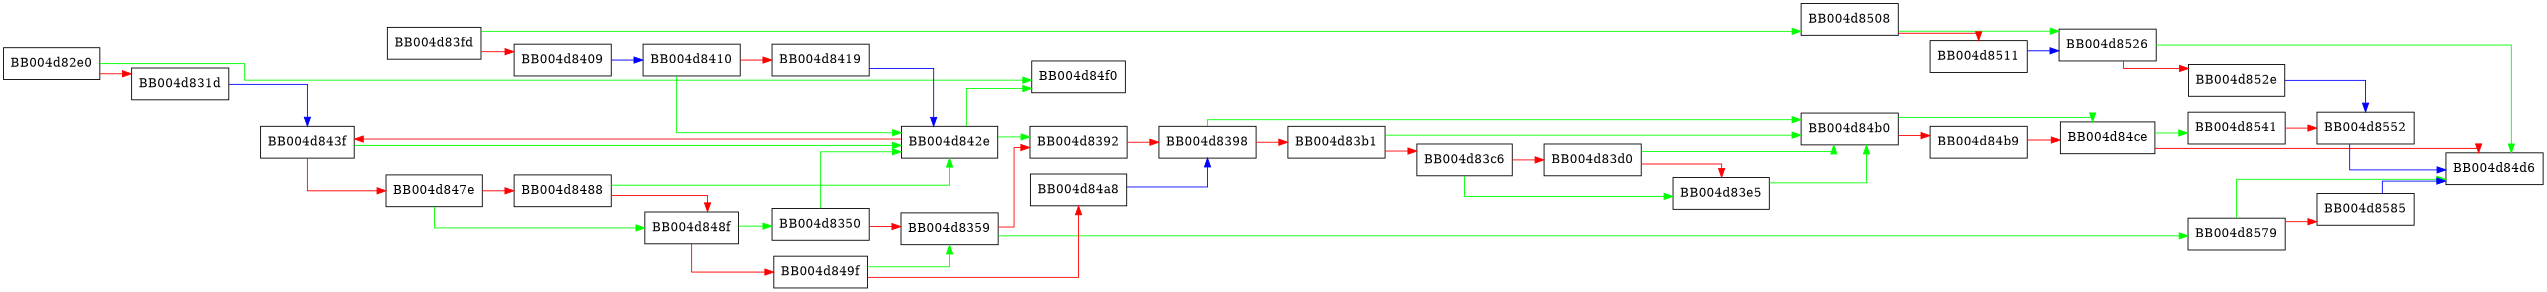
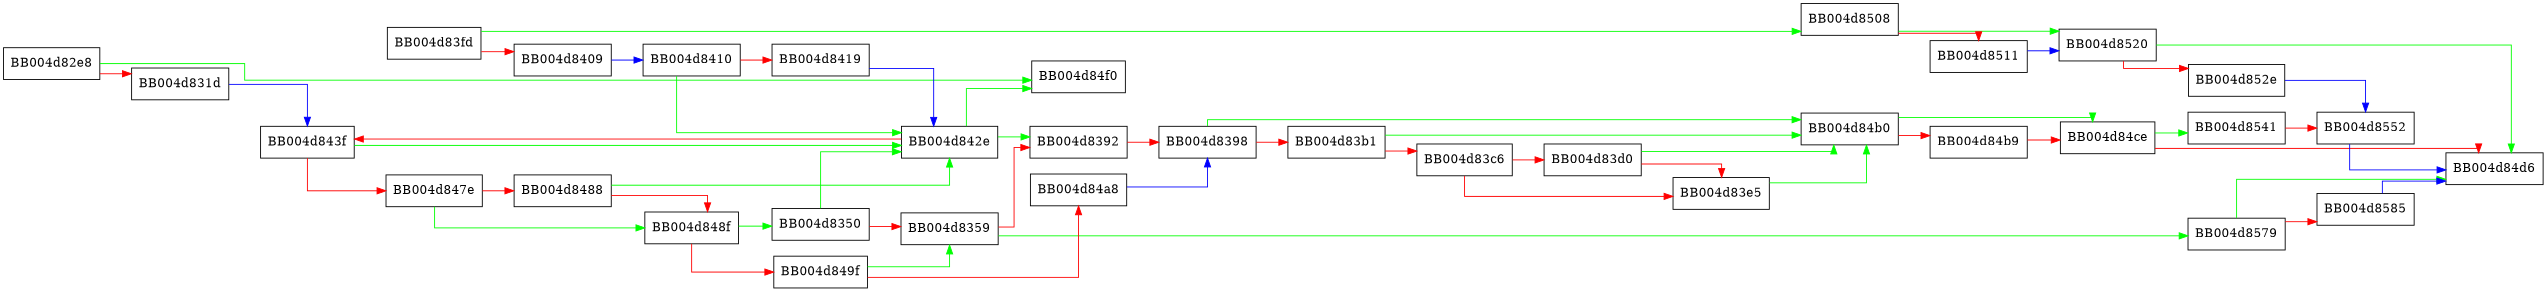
node "BB004d8526": label "BB004d8526" -> "BB004d8520"
node "BB004d82e0": label "BB004d82e0" -> "BB004d82e8"
edge "BB004d83c6" -> "BB004d83e5": color green -> red
